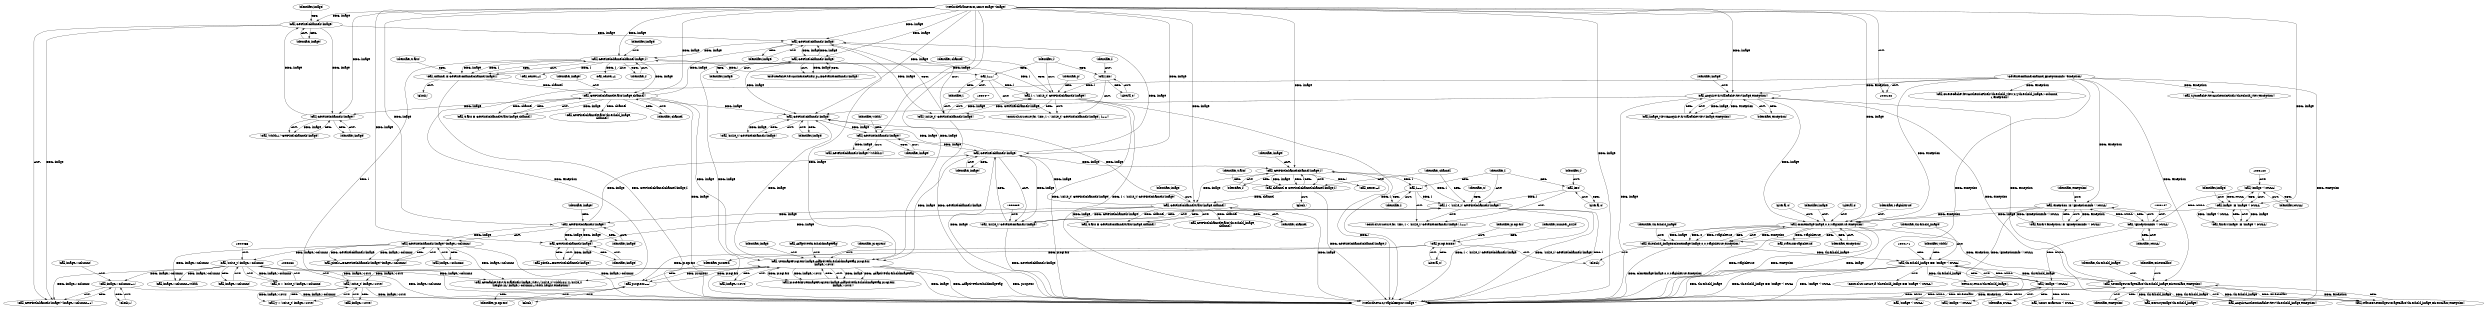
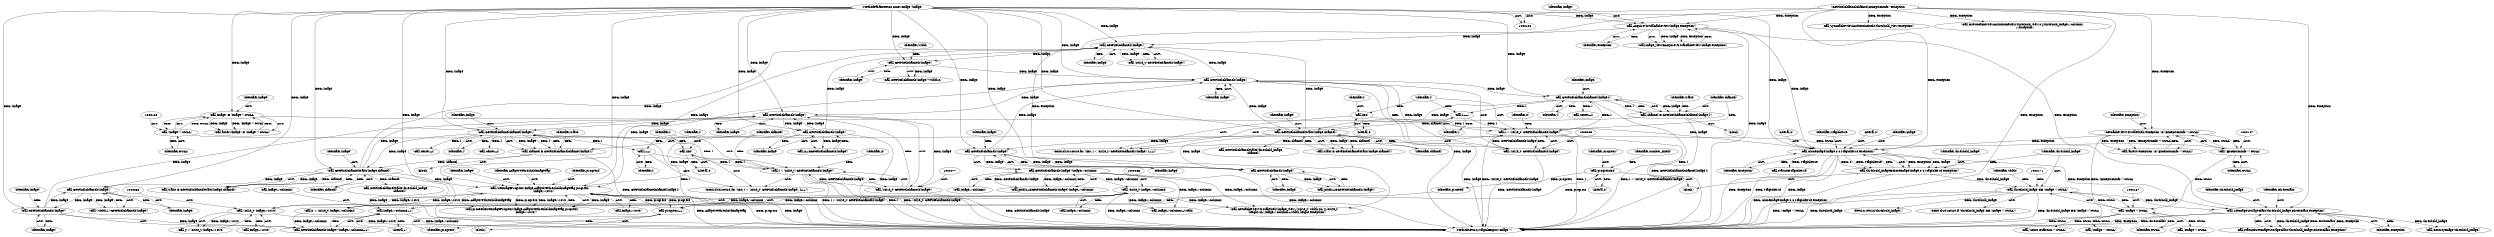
node "(QueueCacheViewAuthenticPixels,p+=GetPixelChannels(image))": label "(QueueCacheViewAuthenticPixels,p+=GetPixelChannels(image))" -> "(Call,p+=GetPixelChannels(image))"
node "1000167": added
node "(Call,exception != (ExceptionInfo *) NULL)": label "(Call,exception != (ExceptionInfo *) NULL)" -> "(GetCacheViewVirtualPixels,exception != (ExceptionInfo *) NULL)"
node "(Identifier,number_ssize)": label "(Identifier,number_ssize)" -> "(Identifier,number_pixels)"
node "(Call,AdaptiveThresholdImageTag)": label "(Call,AdaptiveThresholdImageTag)" -> "(Identifier,AdaptiveThresholdImageTag)"
edge "(Call,(ssize_t) image->columns)" -> "(Call,GetPixelChannels(image)*(image->columns+1))": now "(Call,x < (ssize_t) image->columns)" -> "(Call,GetPixelChannels(image)*(image->columns+1))"
node "(Block,1)": label "(Block,1)" -> "(Literal,1)"
node "(Call,AcquireAuthenticCacheView(threshold_image,exception))": removed
